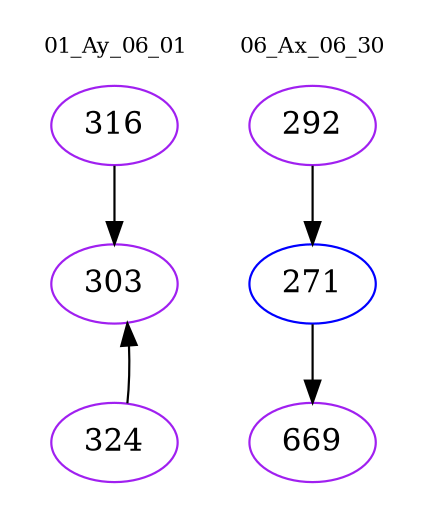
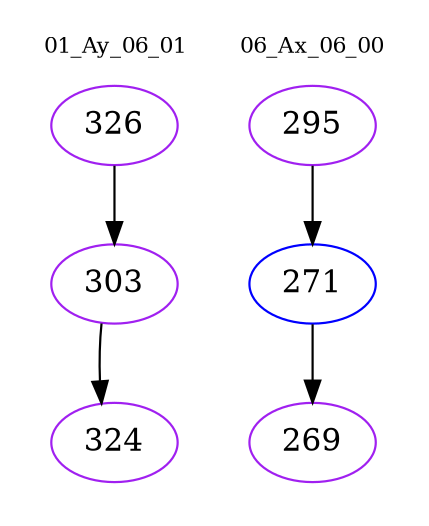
cluster "06_Ax_06_30": label "06_Ax_06_30" -> "06_Ax_06_00"
node "316": label "316" -> "326"
node "292": label "292" -> "295"
edge "324" -> "303": reversed
node "669": label "669" -> "269"
